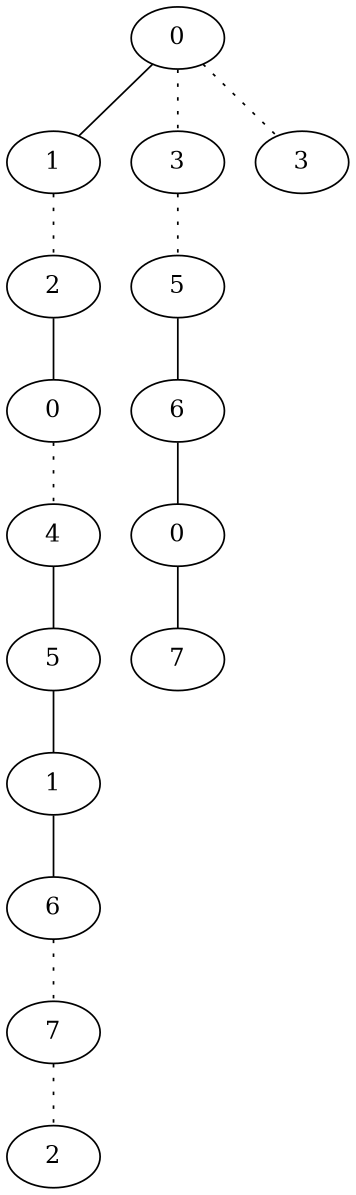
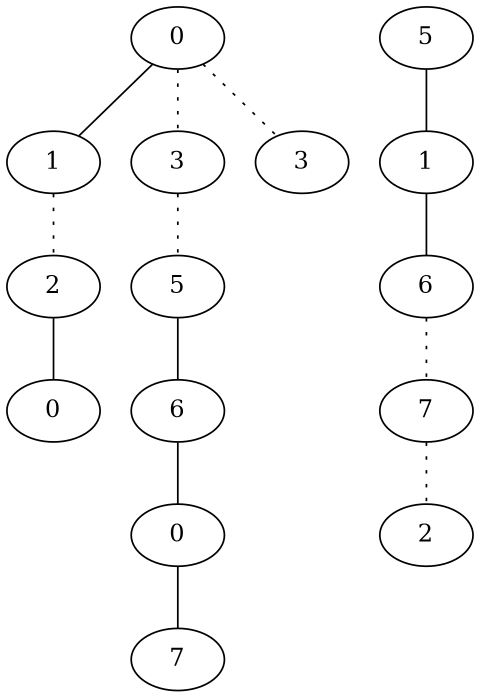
node "4": removed
